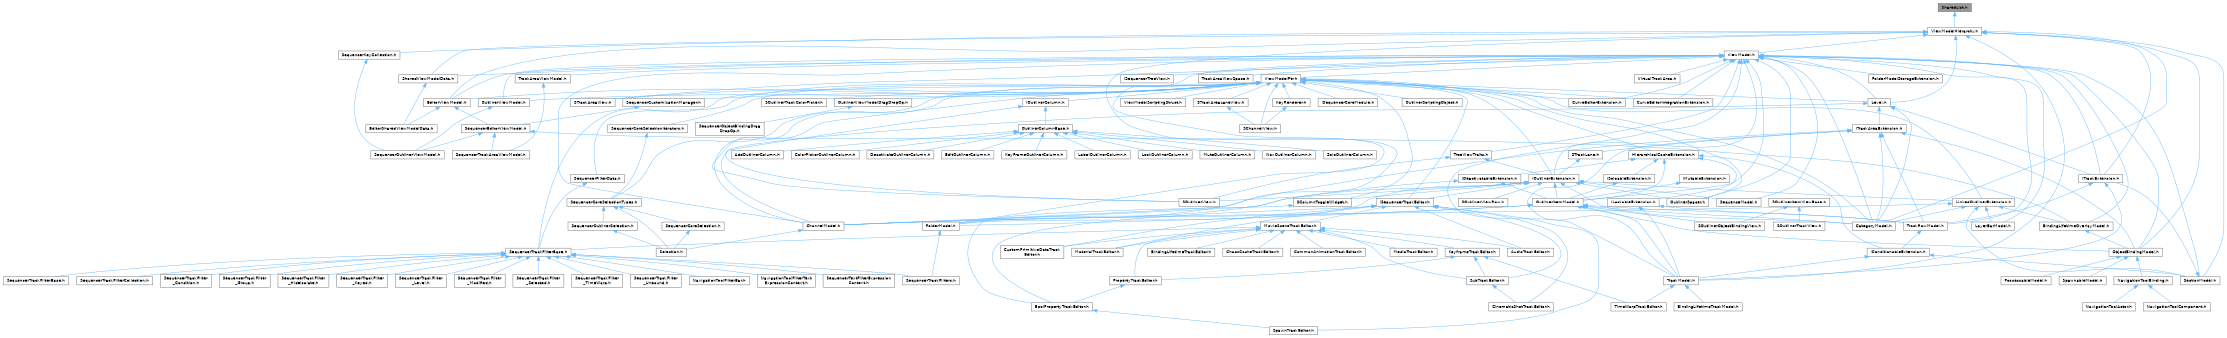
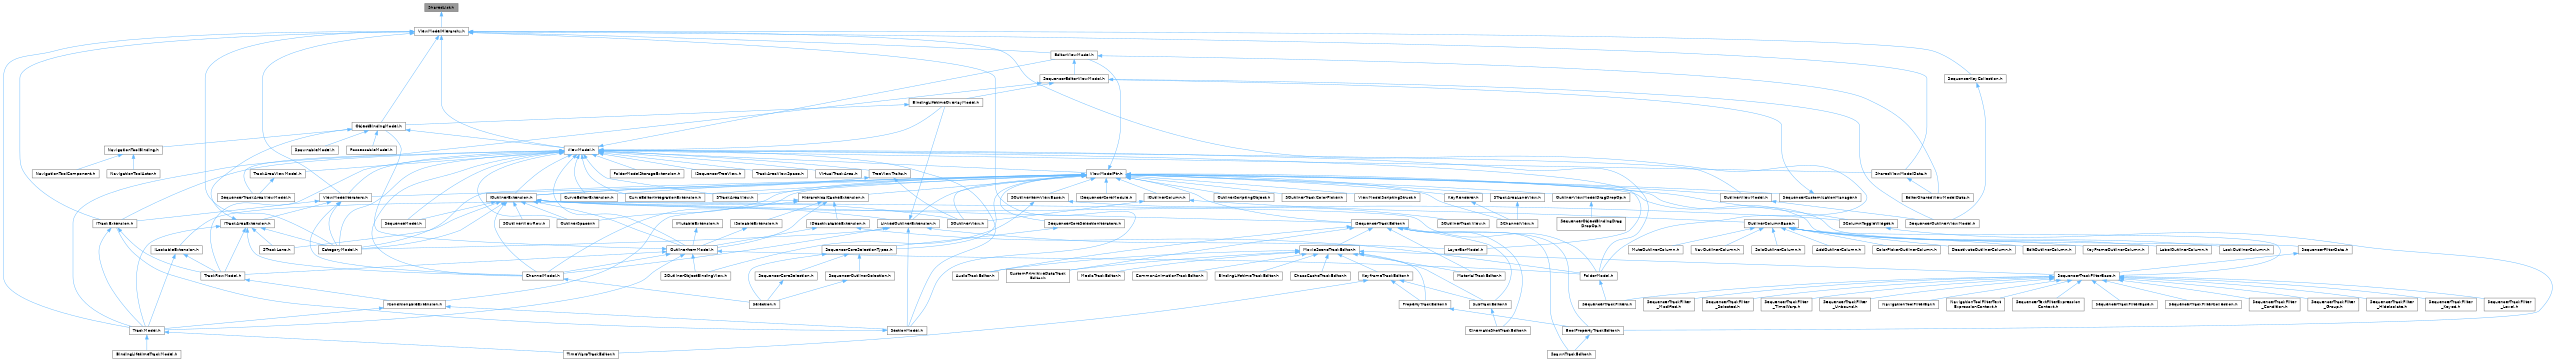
edge "ObjectBindingModel.h" -> "ViewModel.h": reversed
node "Level.h": label "Level.h" -> "ViewModelIterators.h"
edge "IOutlinerExtension.h" -> "STrackLane.h": reversed
edge "SOutlinerItemViewBase.h" -> "ViewModelPtr.h": added
edge "CategoryModel.h" -> "OutlinerItemModel.h": removed
